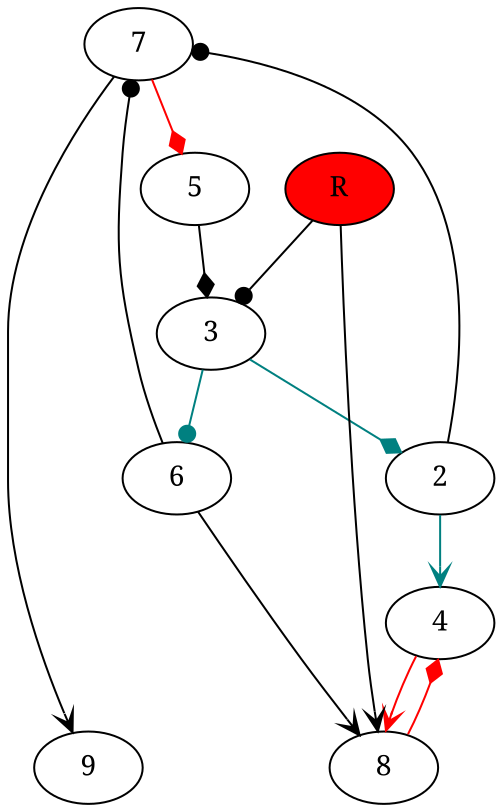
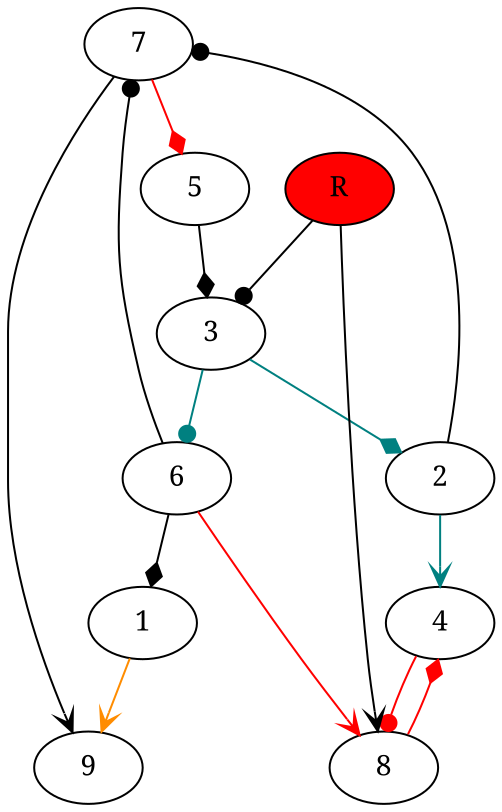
edge "6" -> "8": color black -> red
node "1": added
edge "4" -> "8": arrowhead vee -> dot
